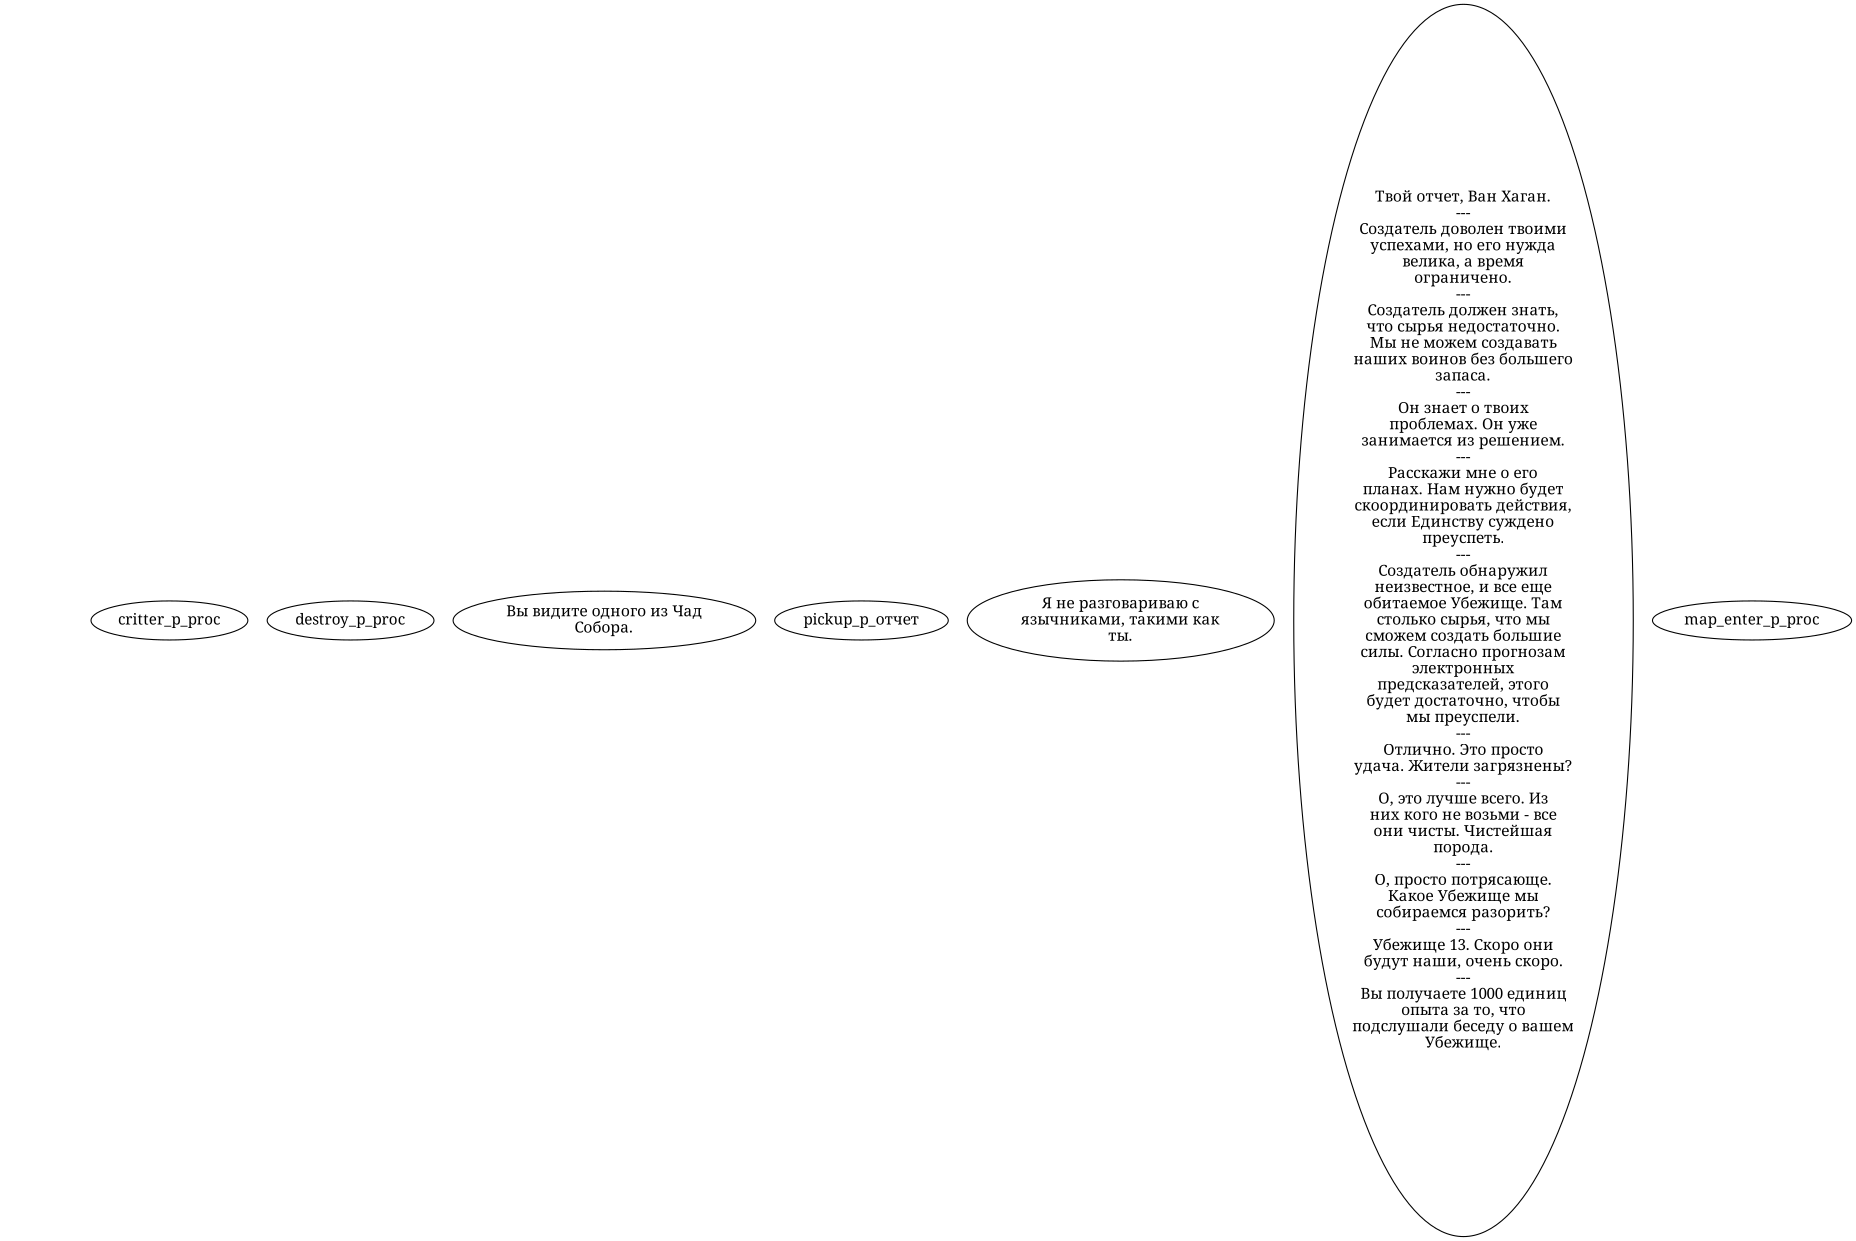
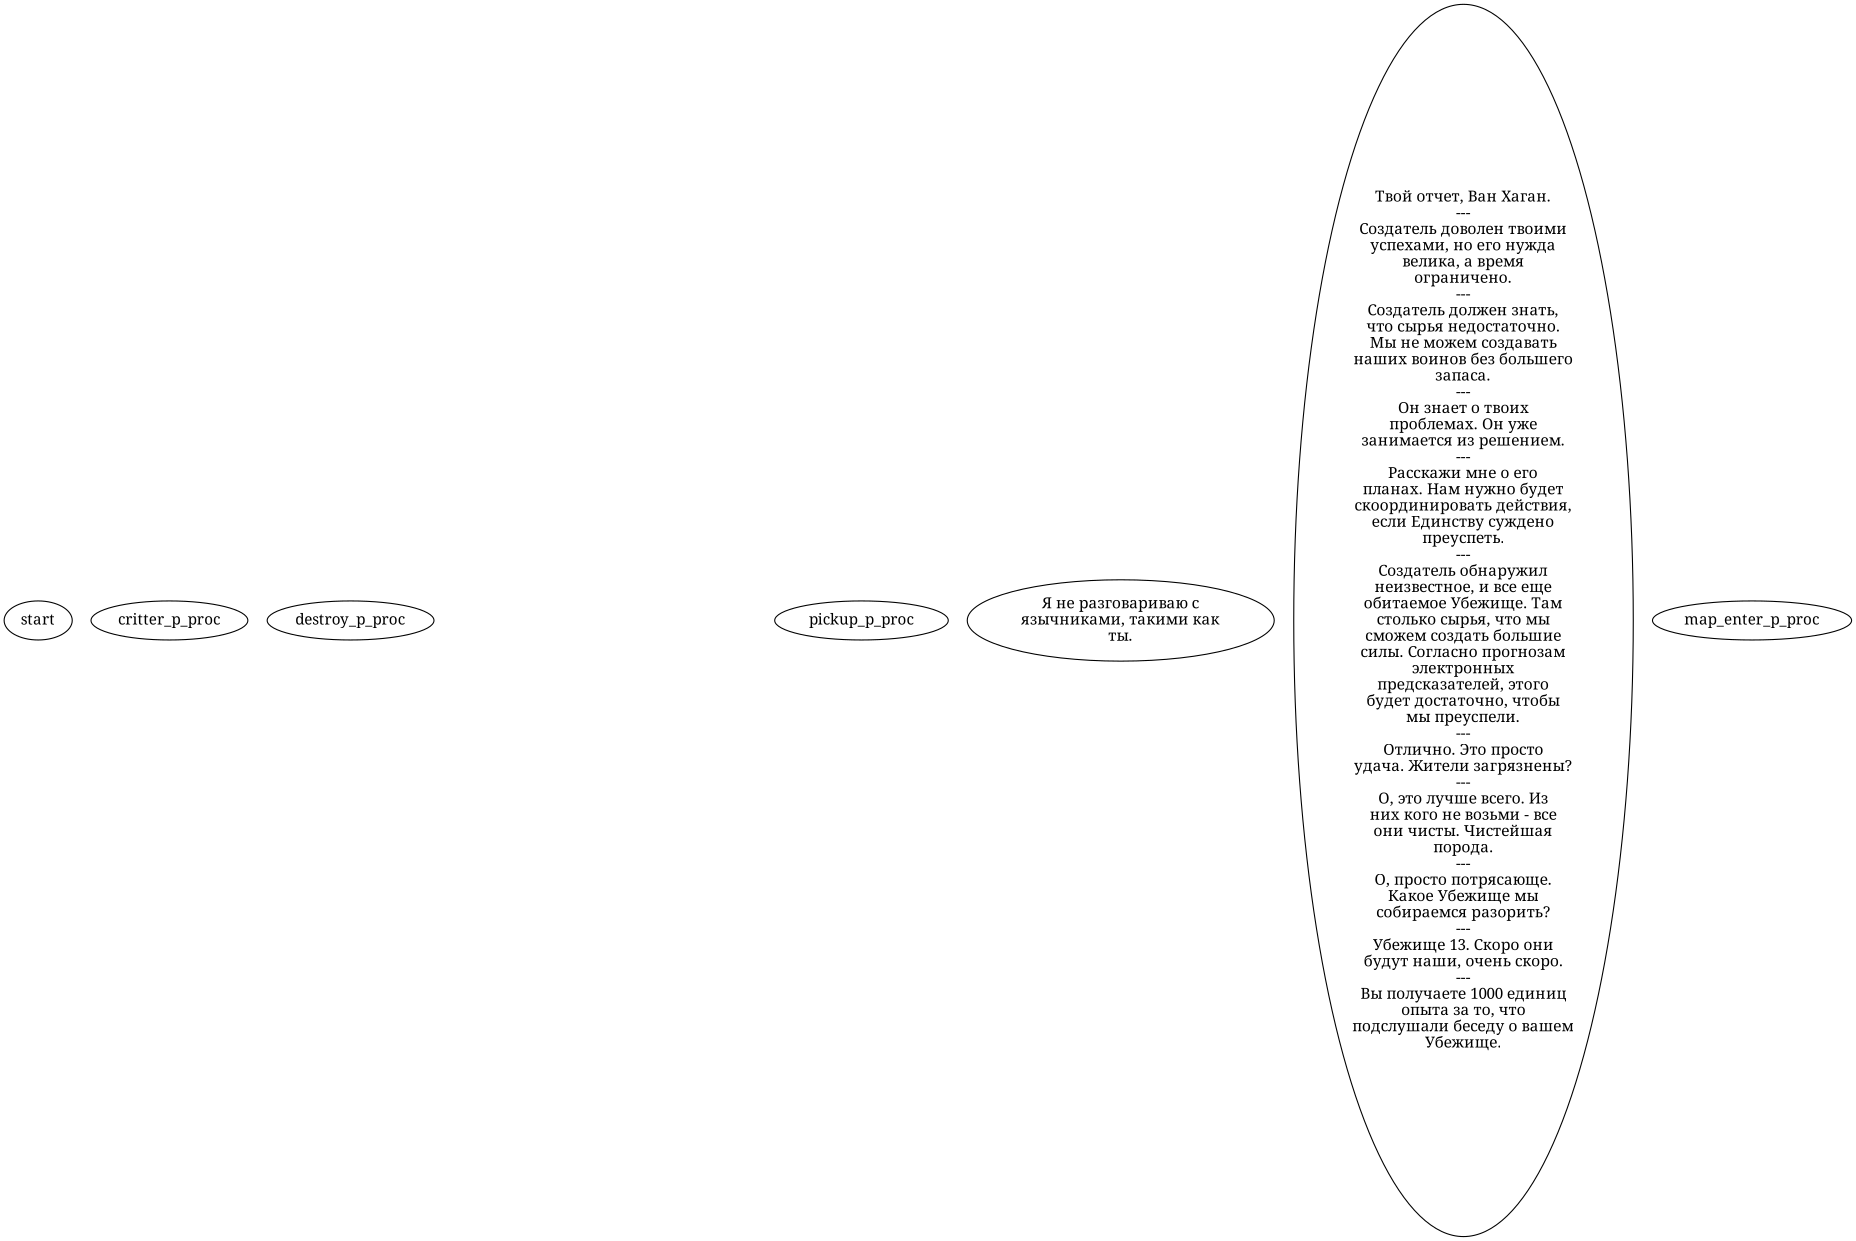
node "start": added
node "Вы видите одного из Чад Собора.": removed
node "pickup_p_отчет": label "pickup_p_отчет" -> "pickup_p_proc"
